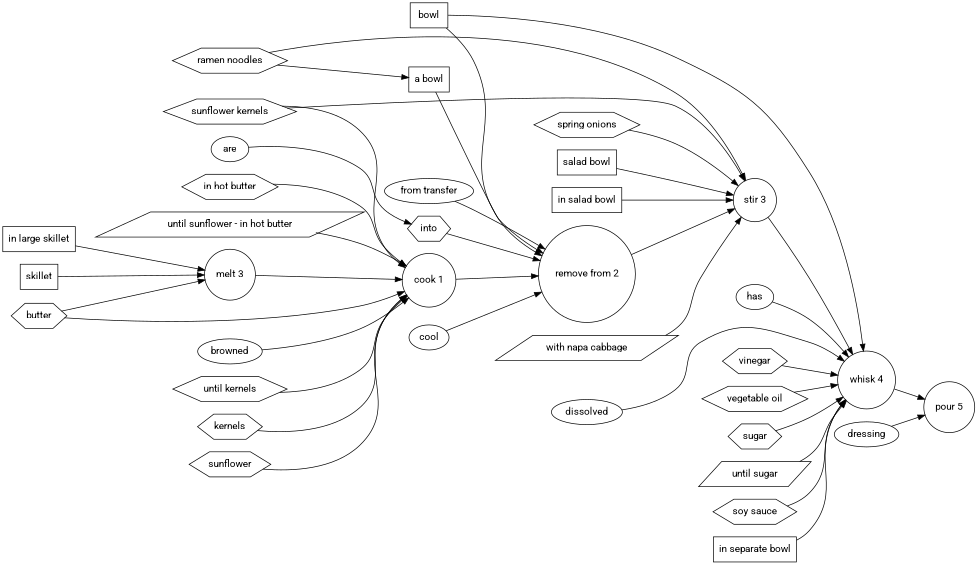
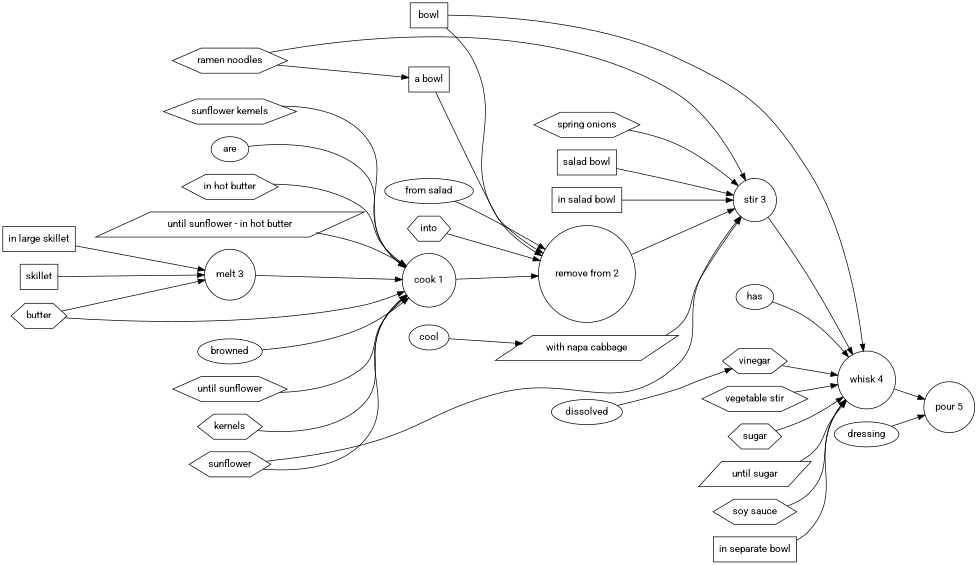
edge "sunflower kernels" -> "stir 3": now "sunflower" -> "stir 3"
edge "are" -> "into": now "are" -> "cook 1"
node "from transfer": label "from transfer" -> "from salad"
edge "cool" -> "remove from 2": now "cool" -> "with napa cabbage"
edge "dissolved" -> "whisk 4": now "dissolved" -> "vinegar"
node "until kernels": label "until kernels" -> "until sunflower"
node "vegetable oil": label "vegetable oil" -> "vegetable stir"
